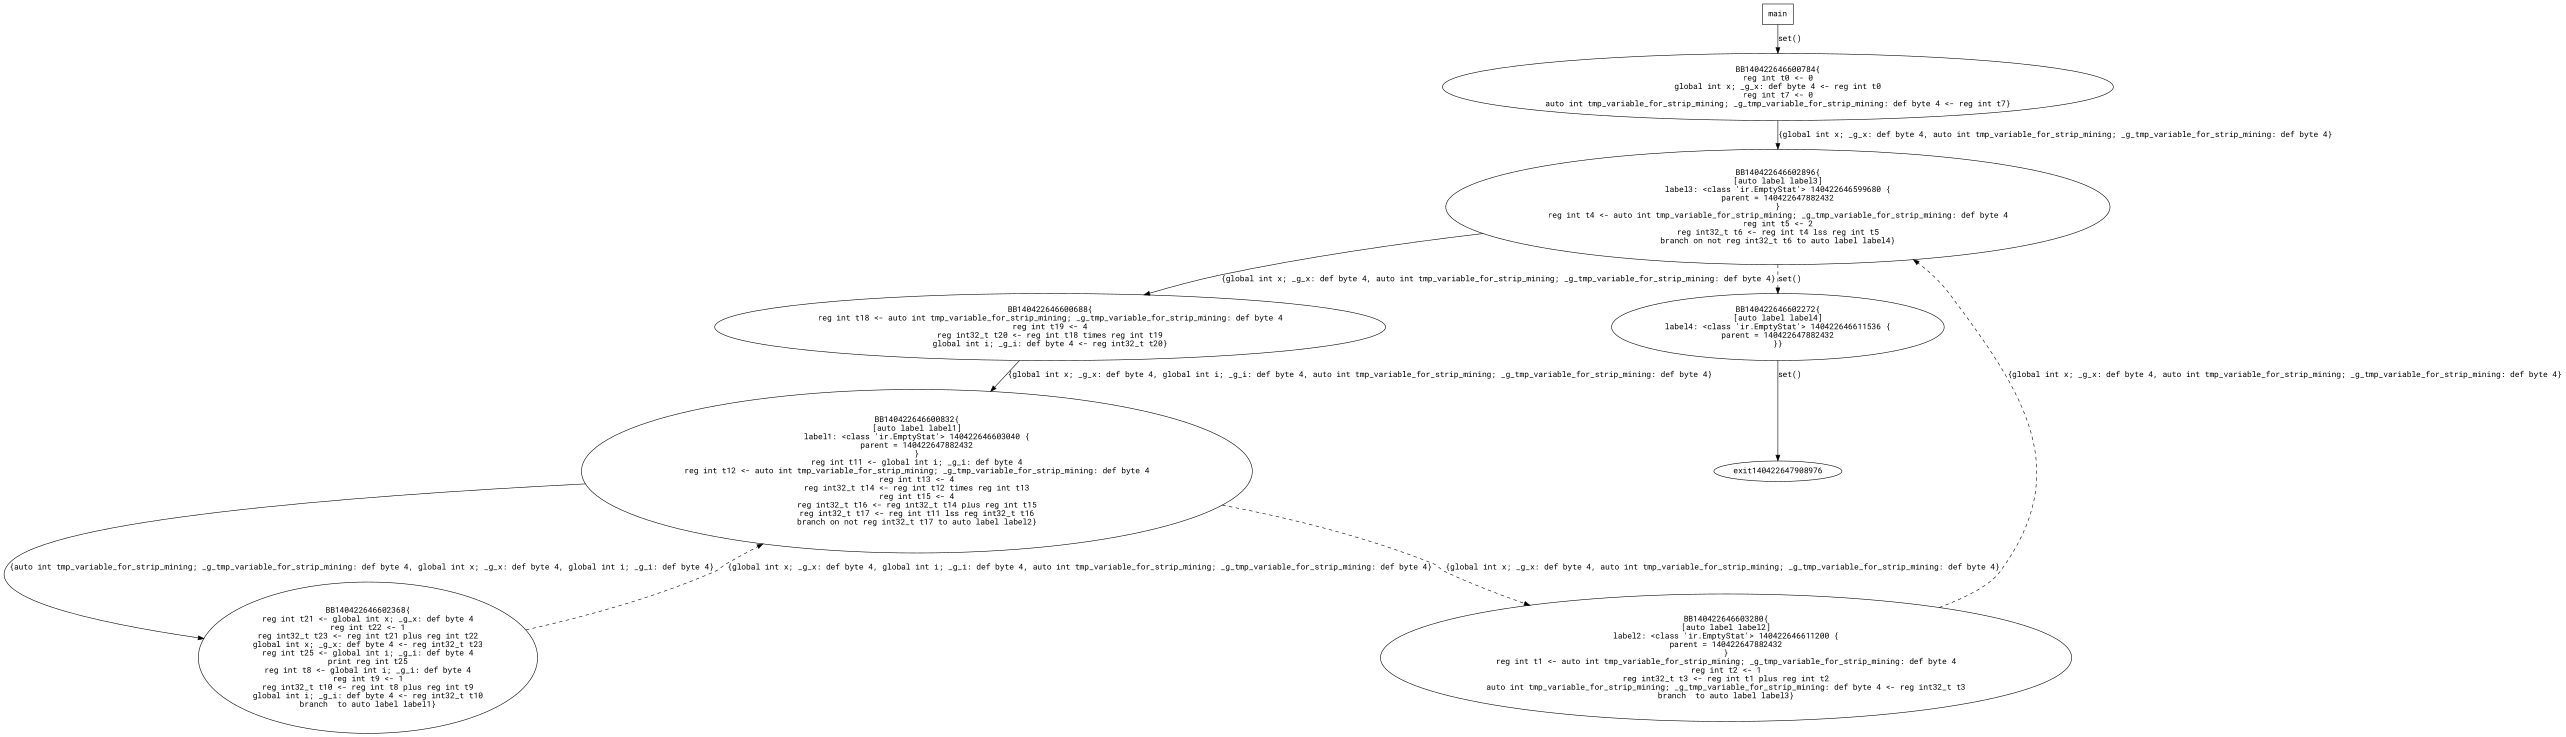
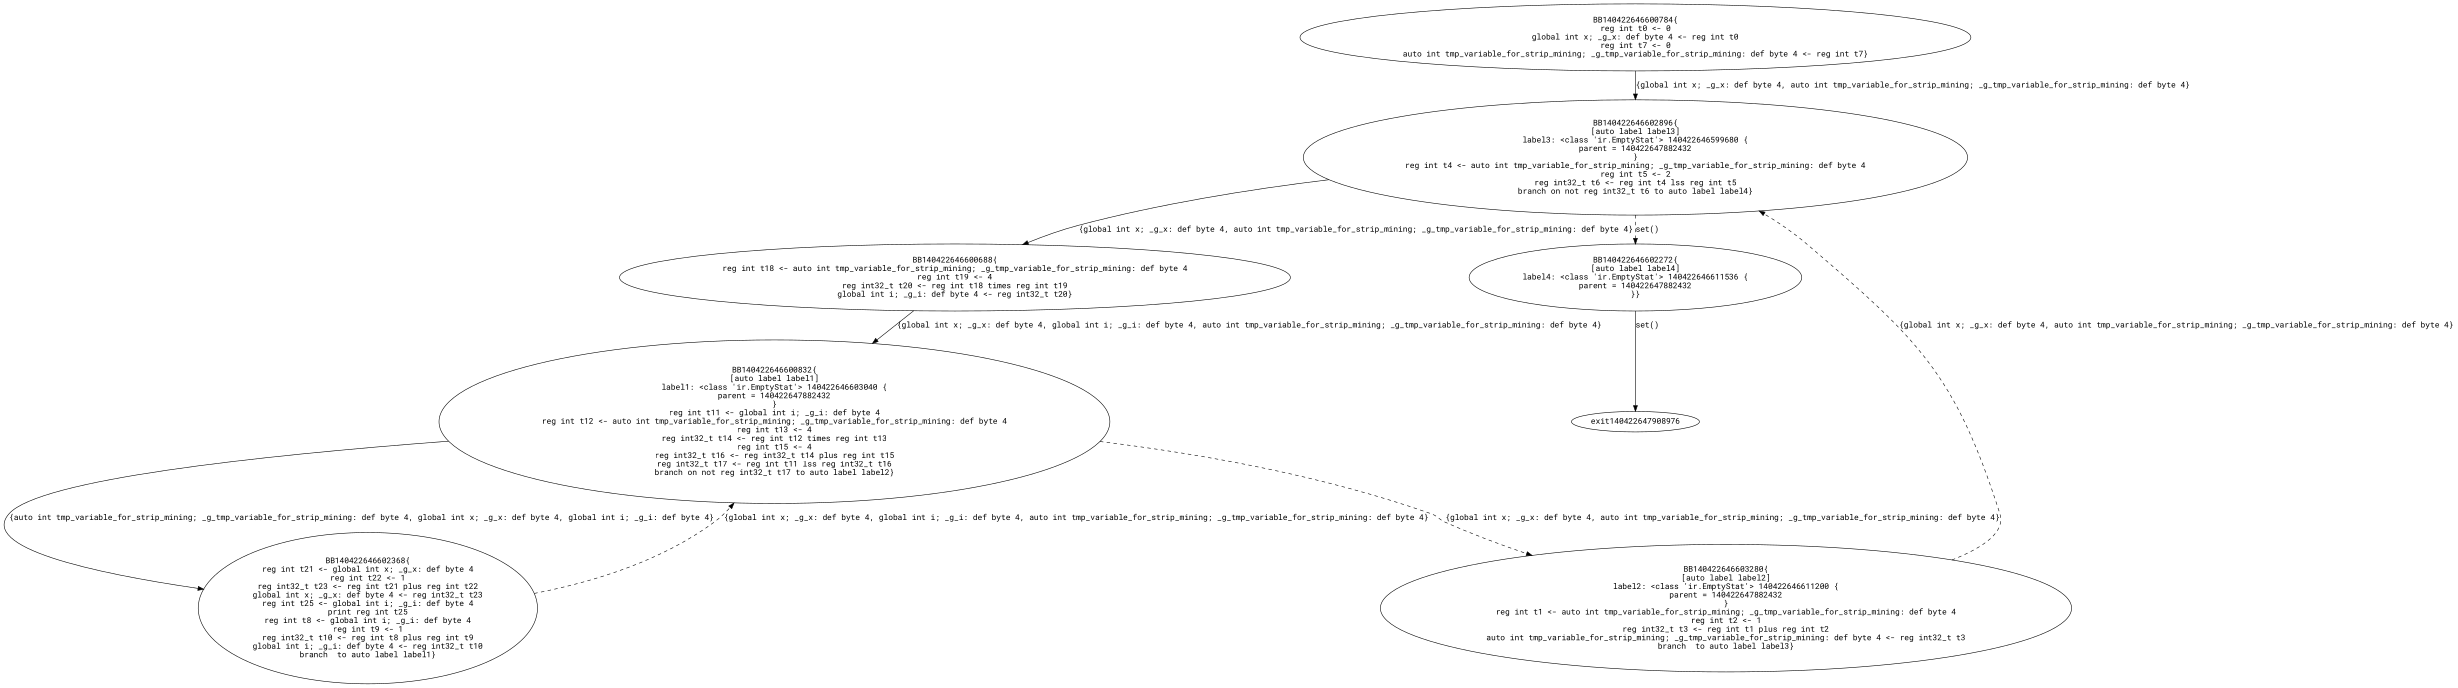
node "main": removed
